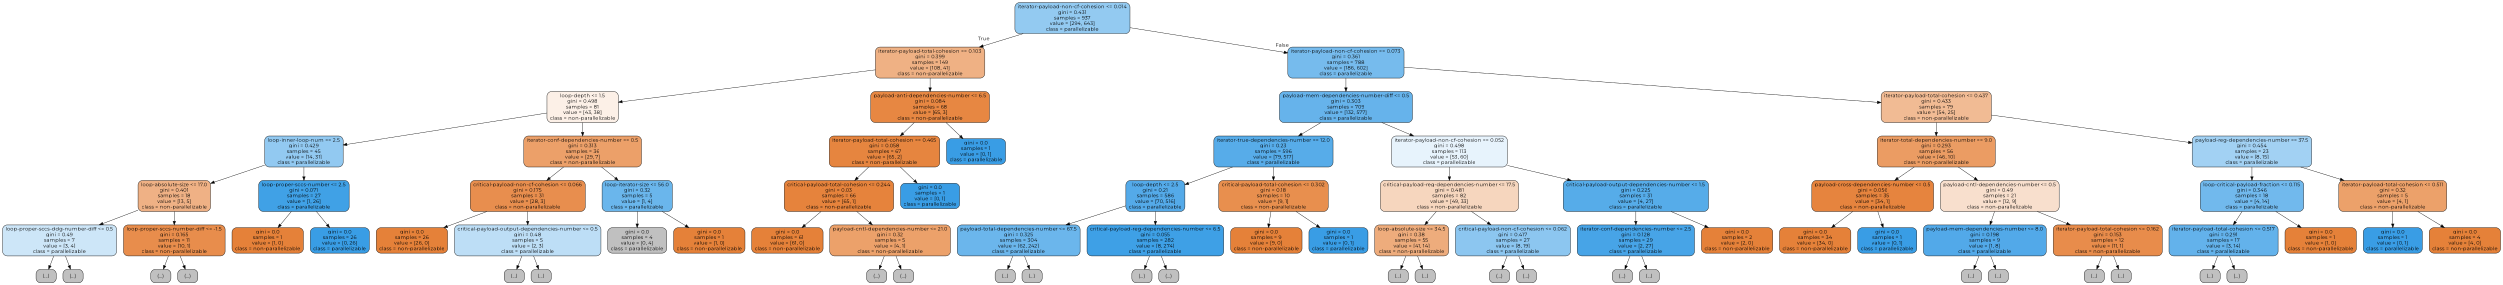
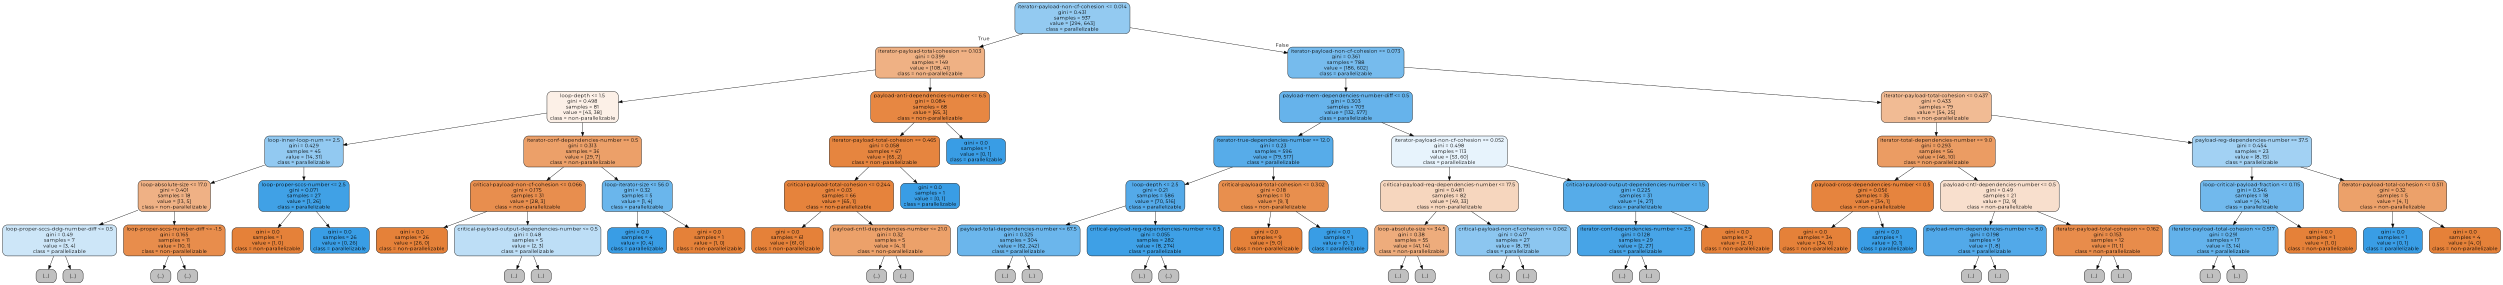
node "gini = 0.0 samples = 4 value = [0, 4] class = parallelizable": fillcolor #c0c0c0 -> #399de5ff
